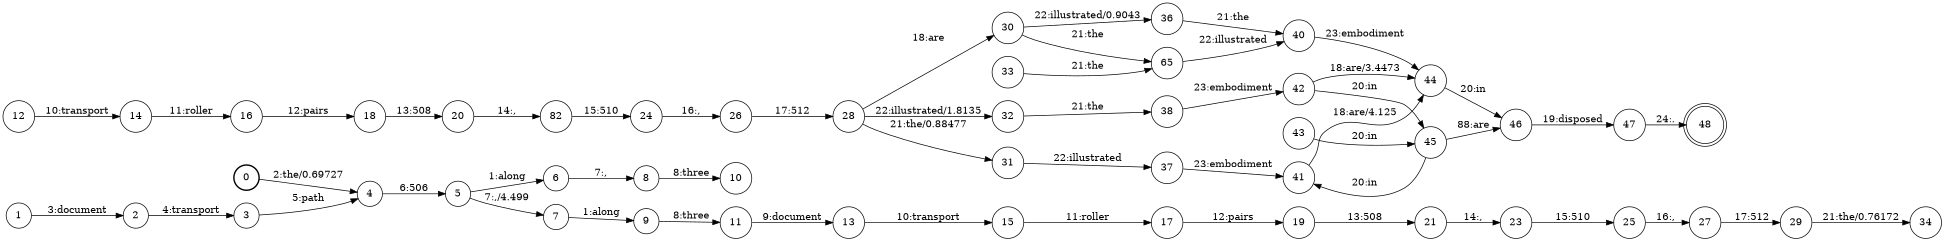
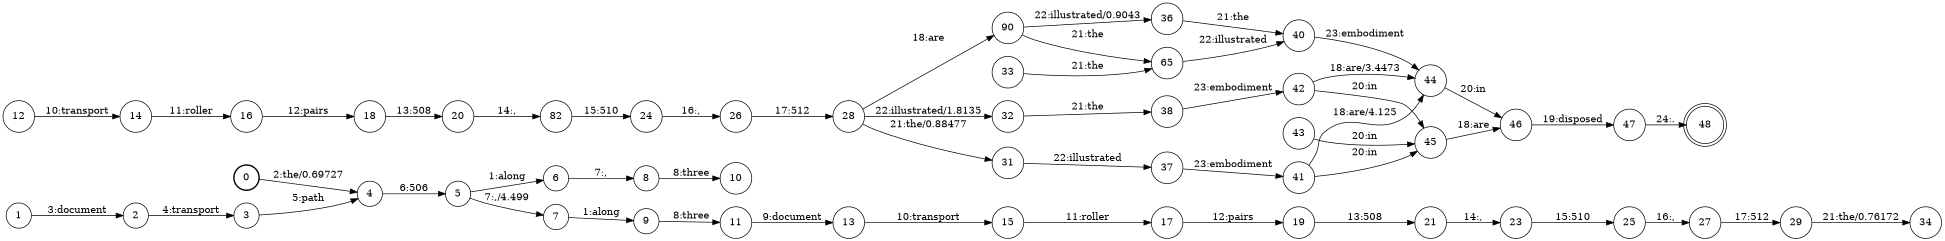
node "30": label "30" -> "90"
edge "45" -> "46": label "88:are" -> "18:are"
edge "45" -> "41": reversed
